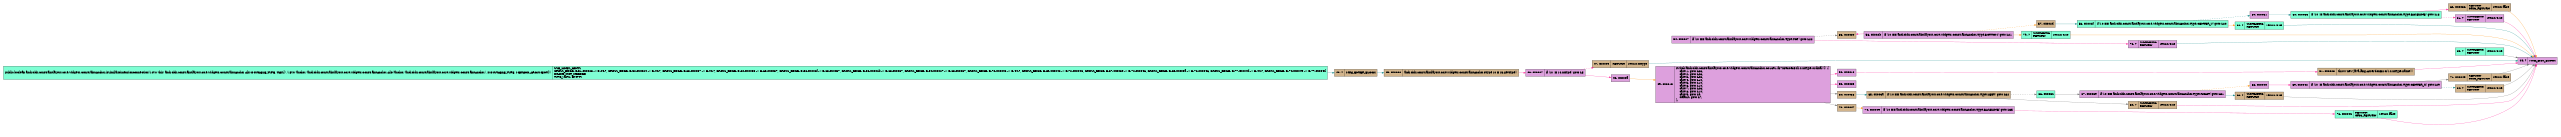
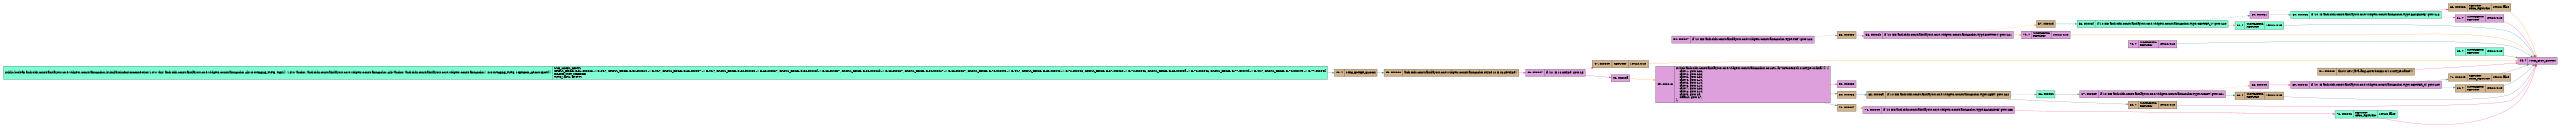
edge "56: 0x002b" -> "55: 0x0029": reversed
node "79: ?": fillcolor aquamarine -> plum
edge "54: 0x0027" -> "78: ?": removed
edge "47: 0x0009" -> "44: ?": color teal -> darkorange
node "47: 0x0009": text "return mType" -> "return true"
node "50: 0x0018": removed
